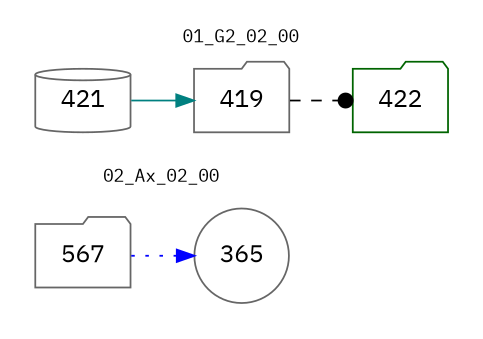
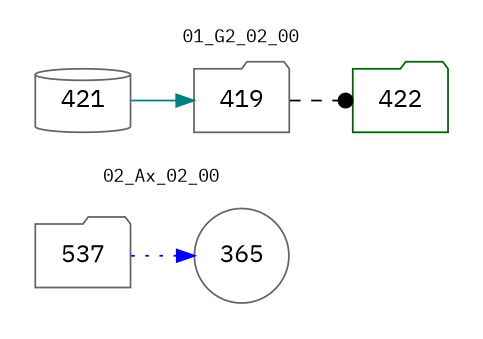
node "567": label "567" -> "537"
